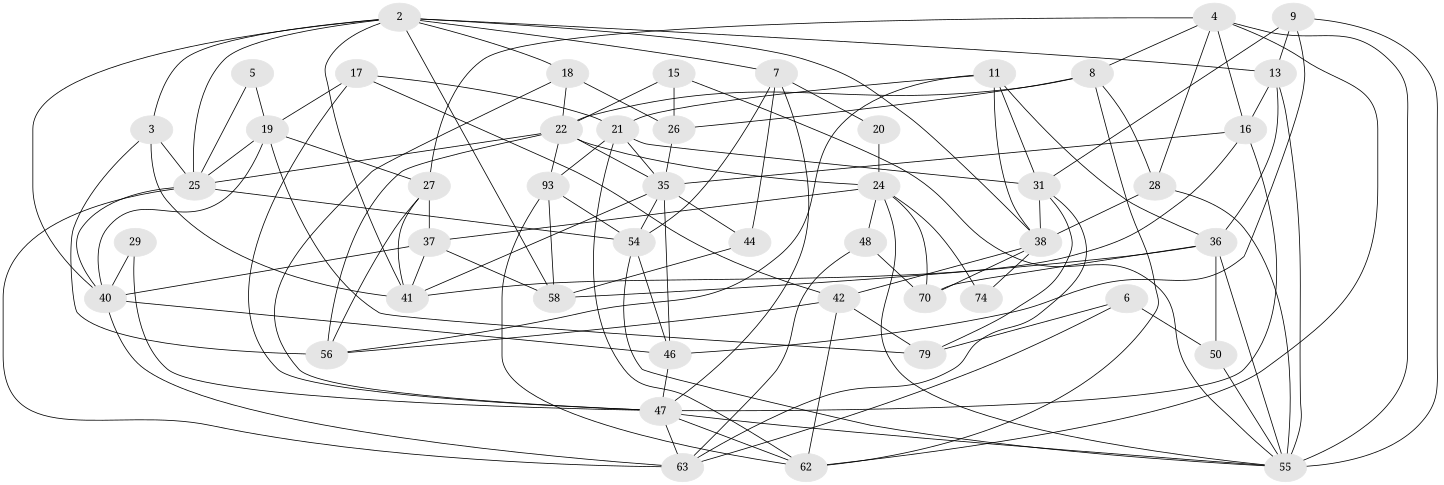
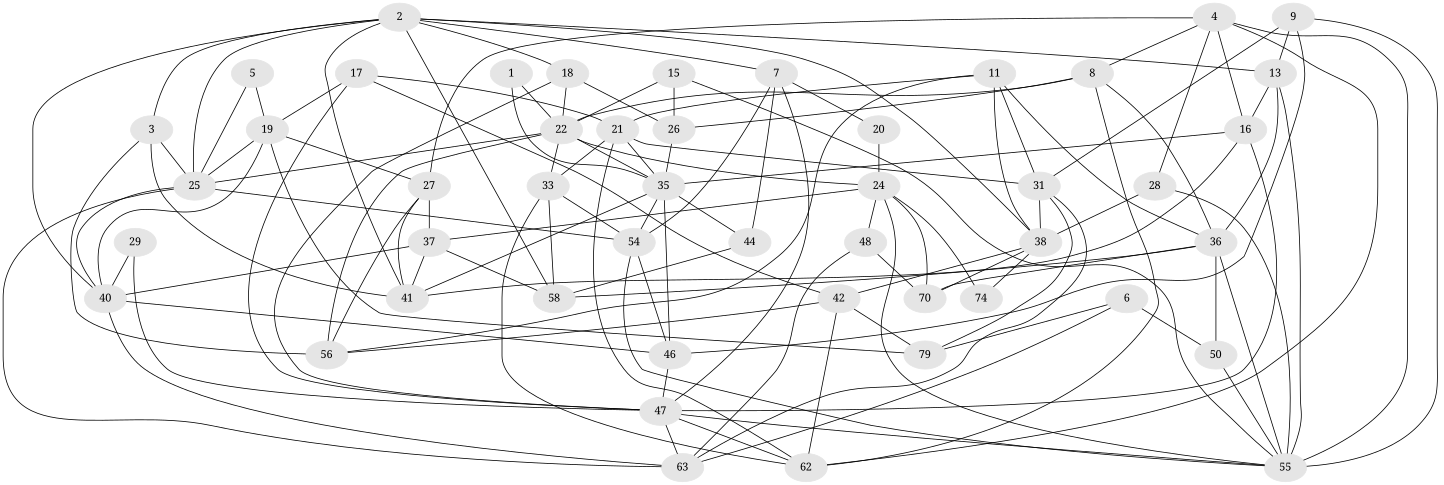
node "1": added
edge "8" -- "28": now "8" -- "36"
node "93": label "93" -> "33"
